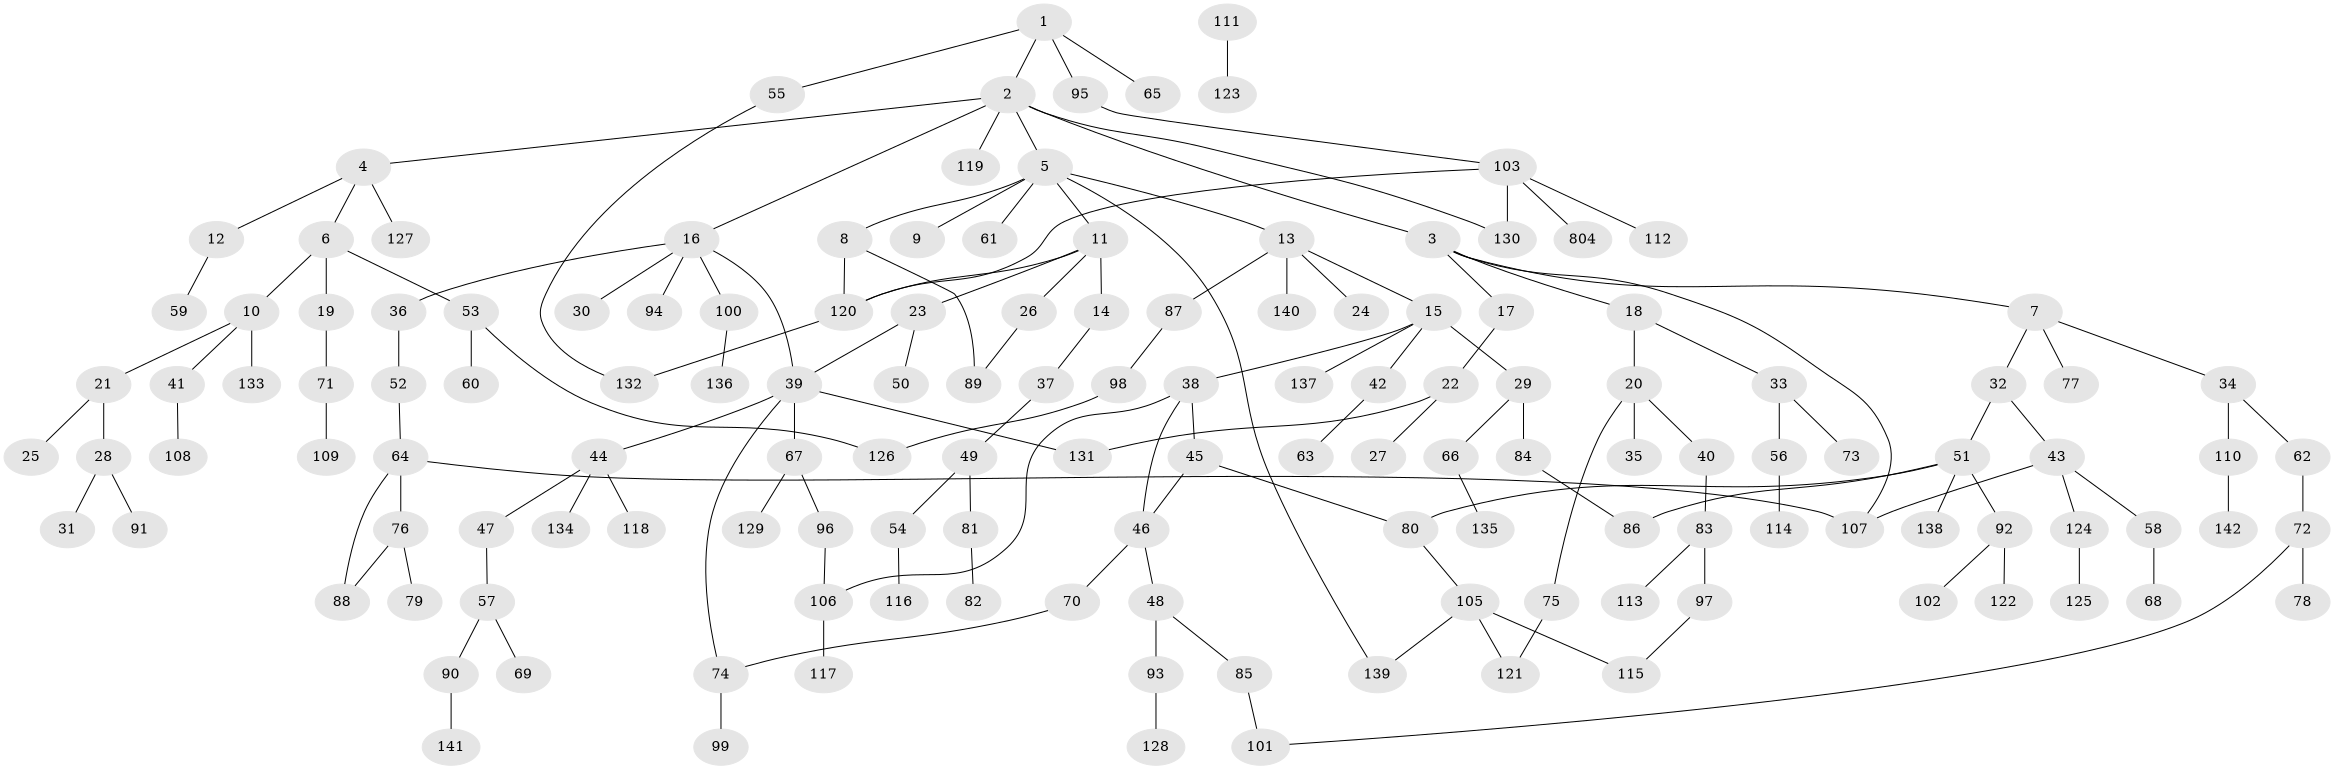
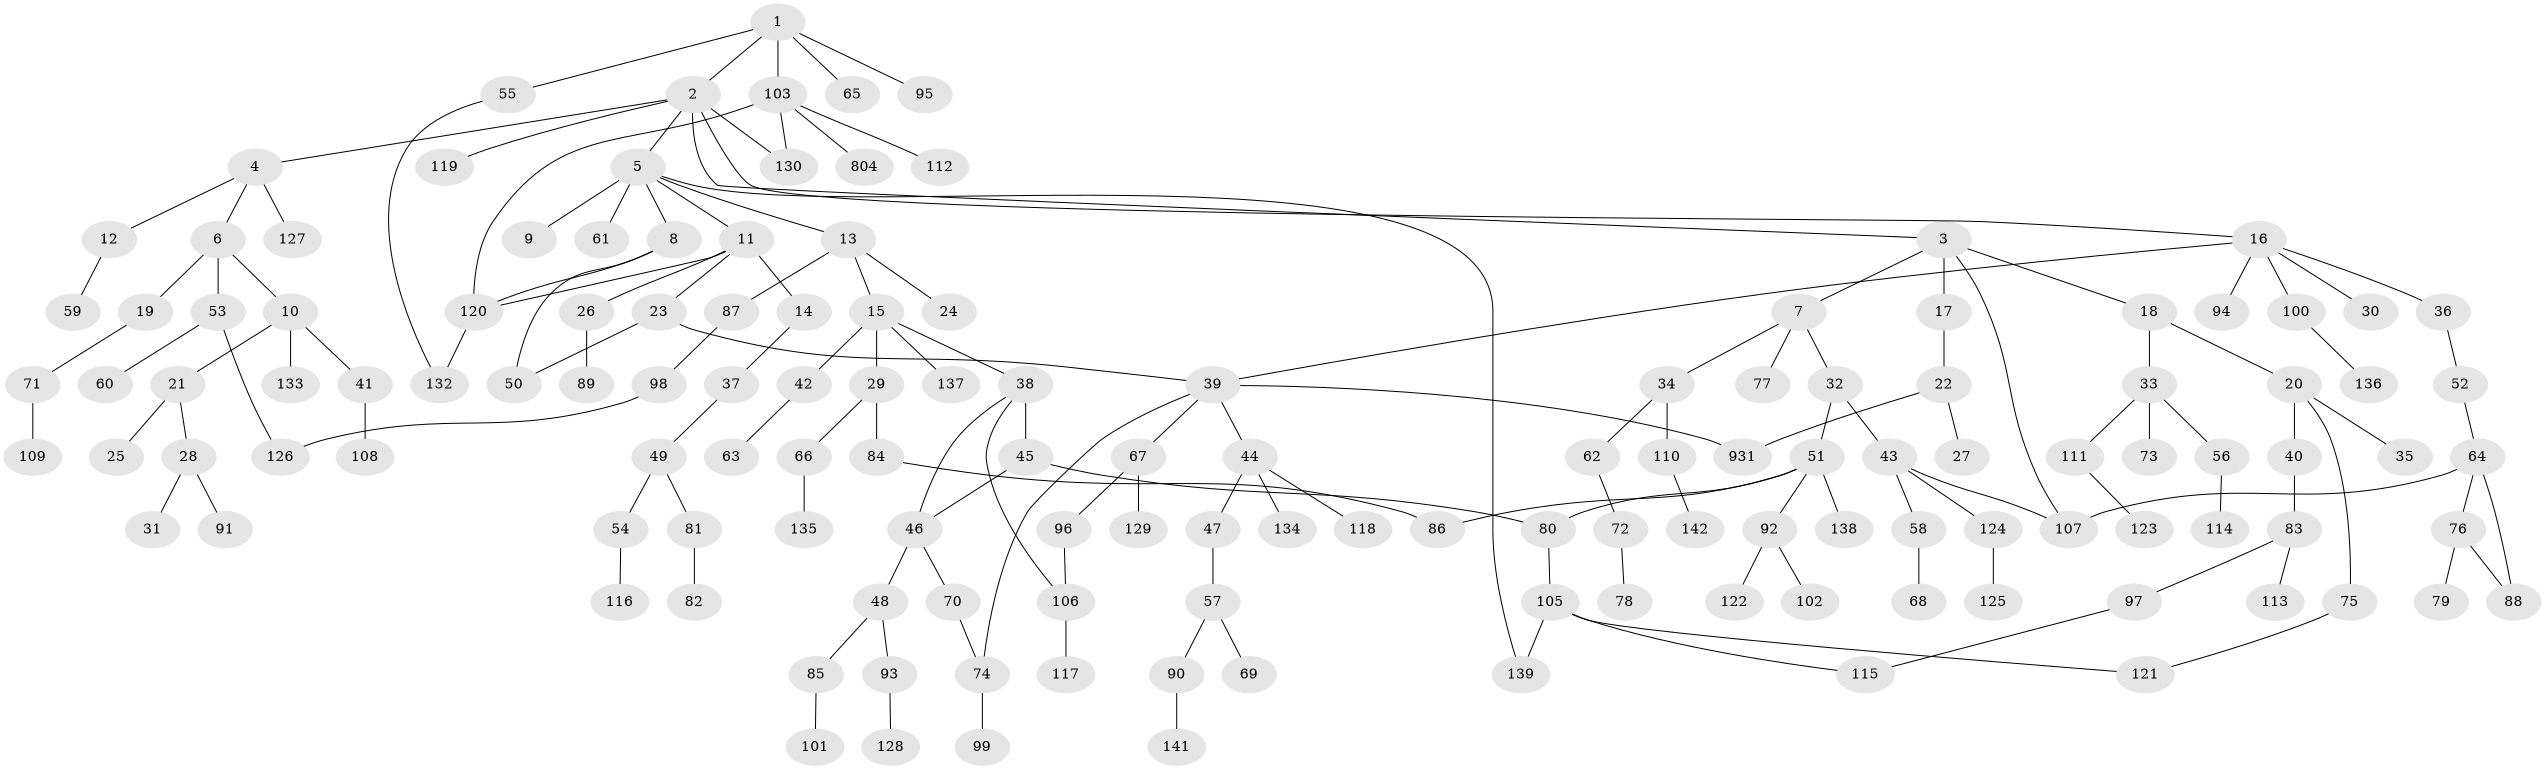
edge "95" -- "103": now "1" -- "103"
edge "8" -- "89": now "8" -- "50"
node "140": removed
edge "33" -- "111": added
node "131": label "131" -> "931"
edge "72" -- "101": removed
